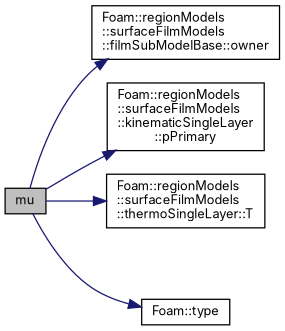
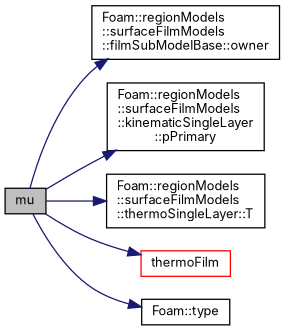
node "thermoFilm": added
